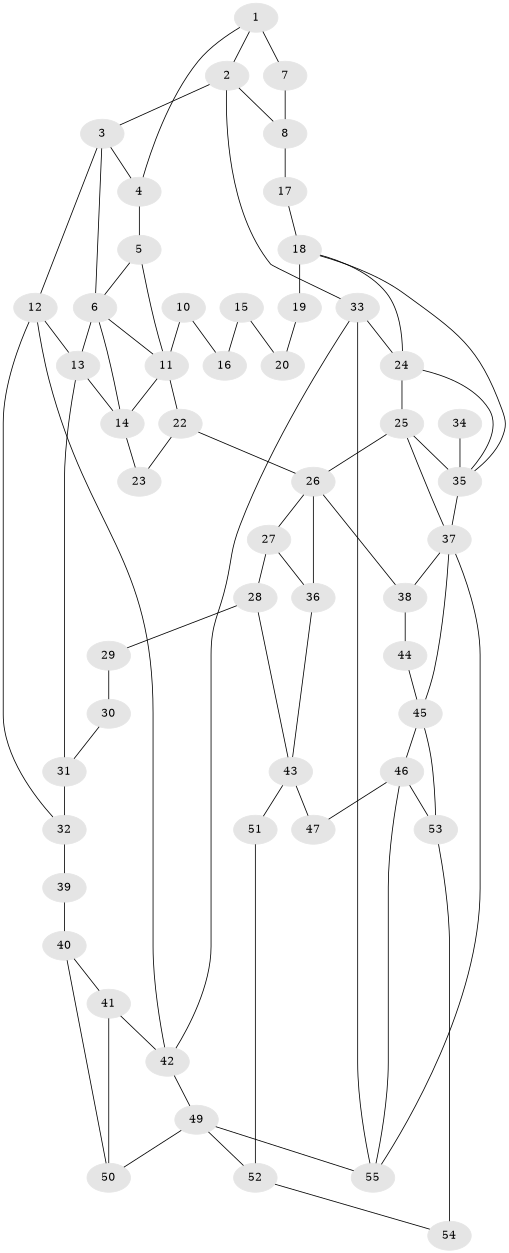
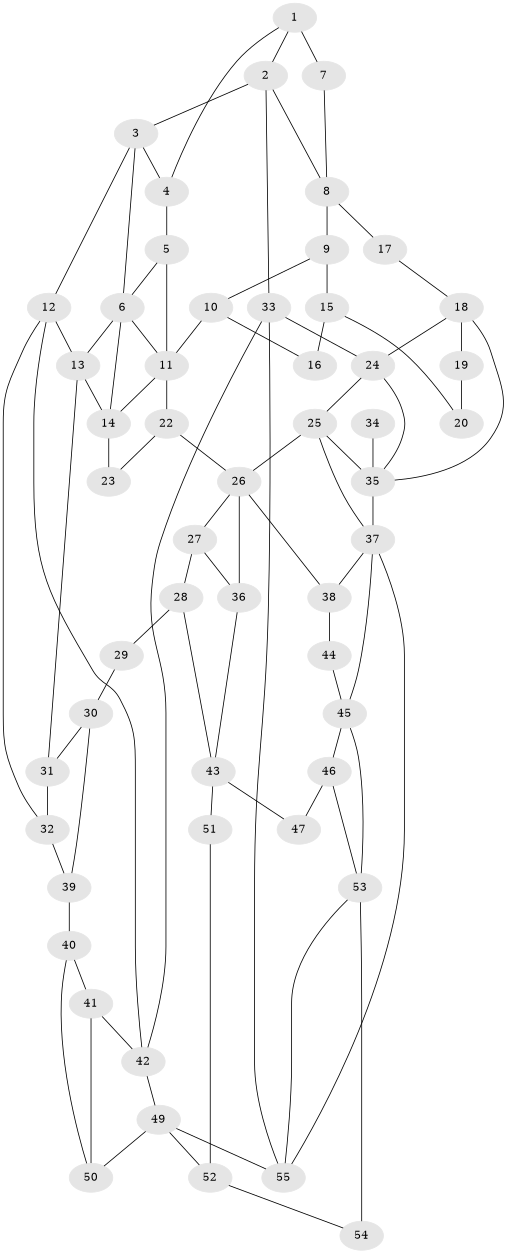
node "9": added
edge "30" -- "39": added
edge "46" -- "55": now "53" -- "55"
